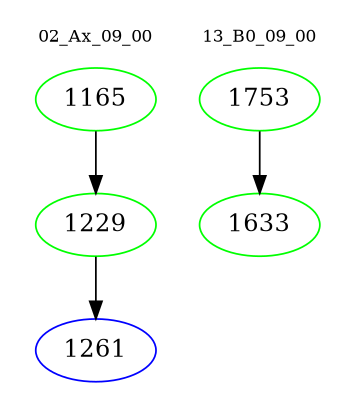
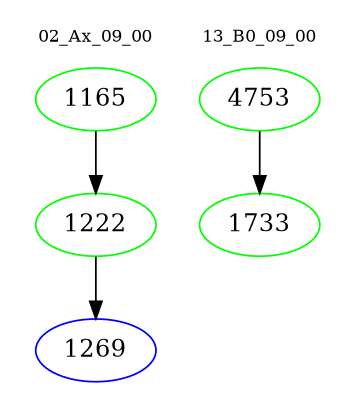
node "1753": label "1753" -> "4753"
node "1229": label "1229" -> "1222"
node "1633": label "1633" -> "1733"
node "1261": label "1261" -> "1269"
